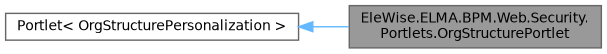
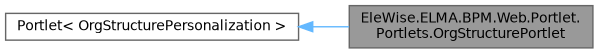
node "EleWise.ELMA.BPM.Web.Security. Portlets.OrgStructurePortlet": label "EleWise.ELMA.BPM.Web.Security. Portlets.OrgStructurePortlet" -> "EleWise.ELMA.BPM.Web.Portlet. Portlets.OrgStructurePortlet"
